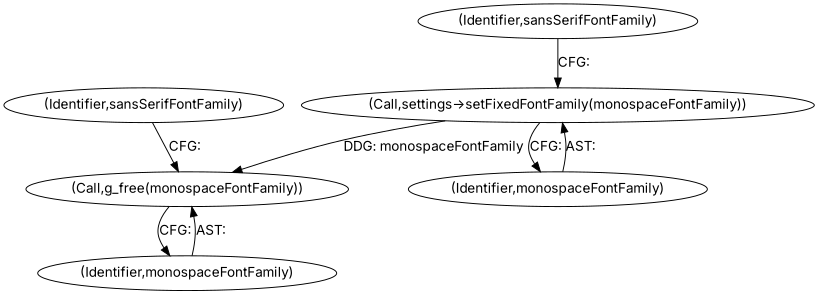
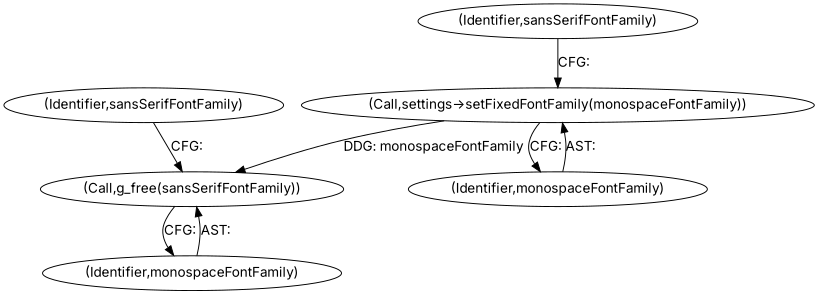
node "(Call,g_free(monospaceFontFamily))": label "(Call,g_free(monospaceFontFamily))" -> "(Call,g_free(sansSerifFontFamily))"
